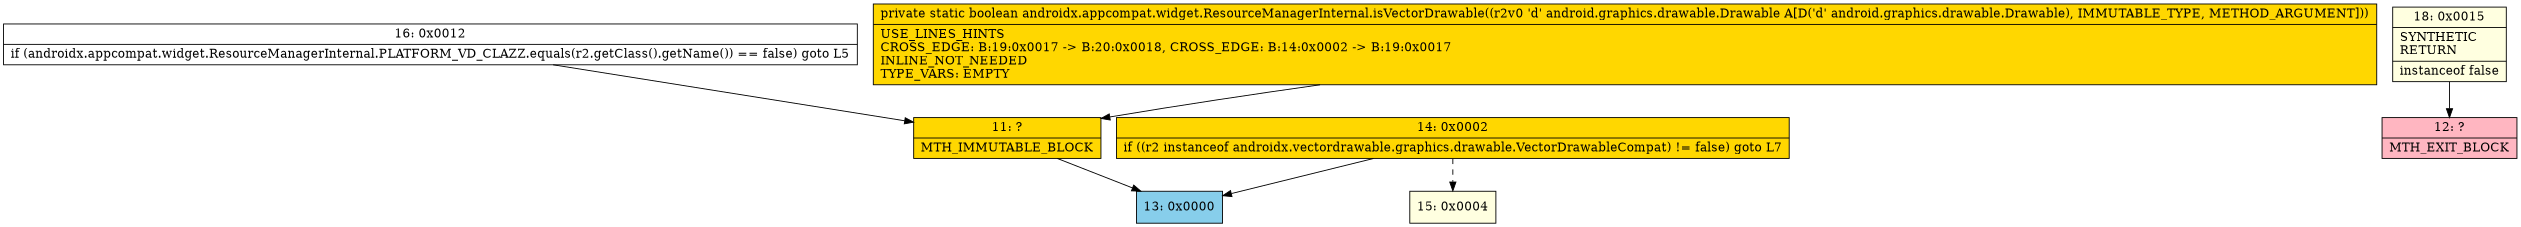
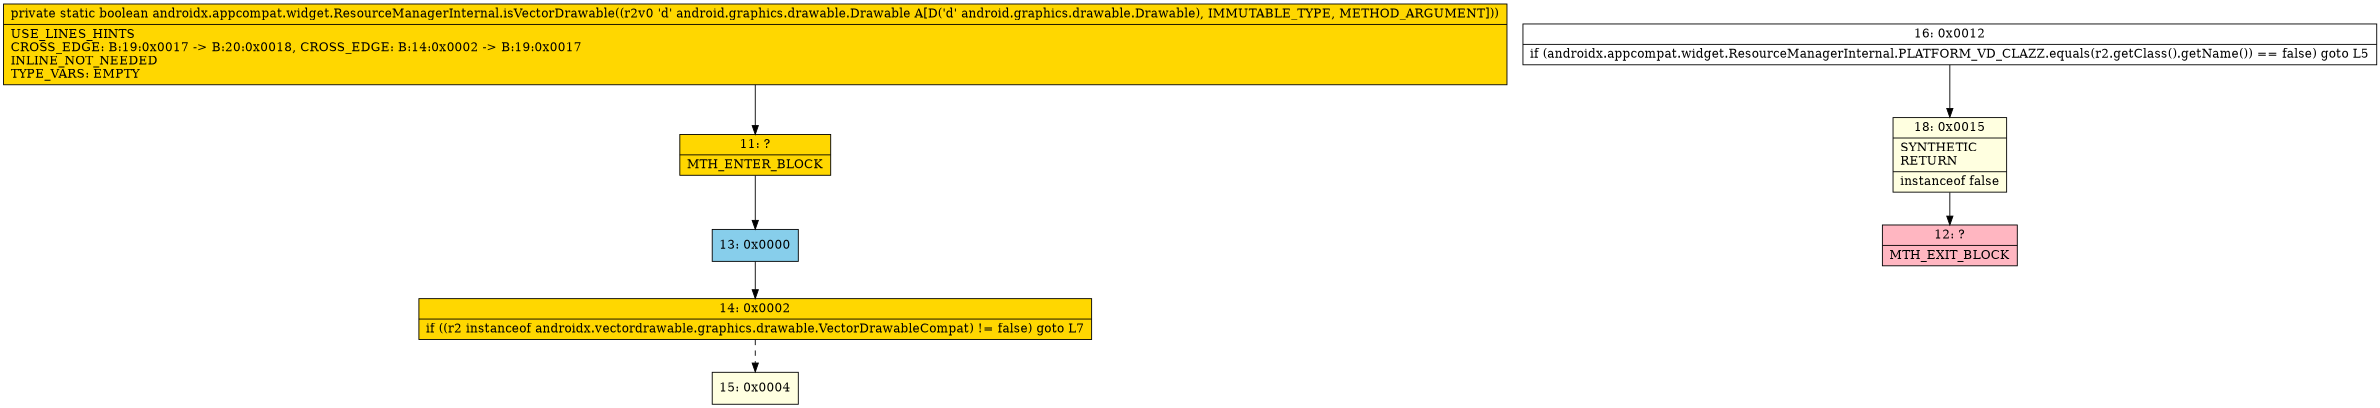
edge "16: 0x0012" -> "11: ?": now "16: 0x0012" -> "18: 0x0015"
node "11: ?": text "MTH_IMMUTABLE_BLOCK" -> "MTH_ENTER_BLOCK"
edge "14: 0x0002" -> "13: 0x0000": reversed
